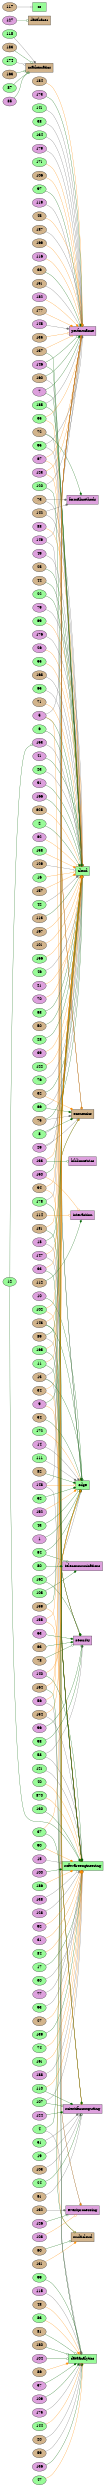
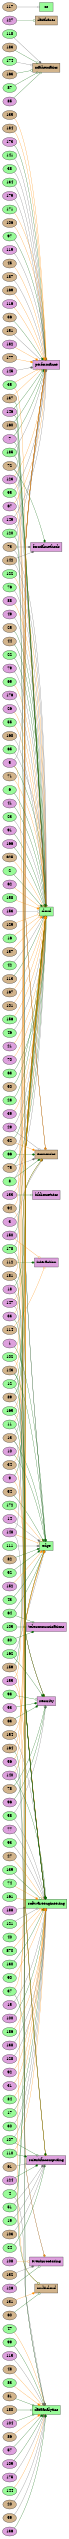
edge "129" -> "cloud": color gray40 -> darkorange
edge "12" -> "153": now "12" -> "cloud"
node "3": added
